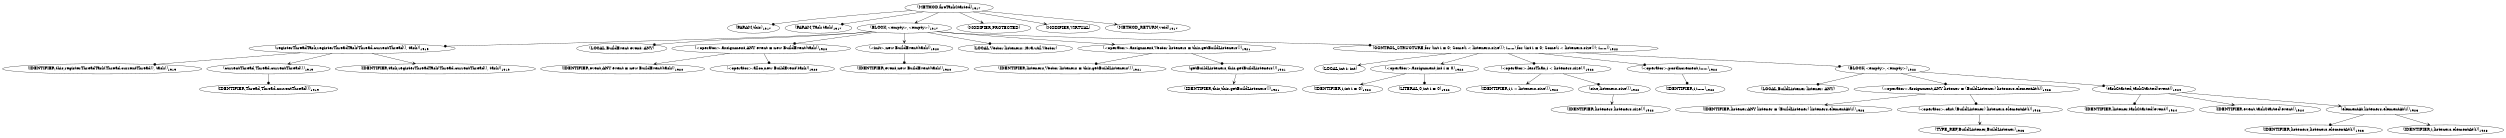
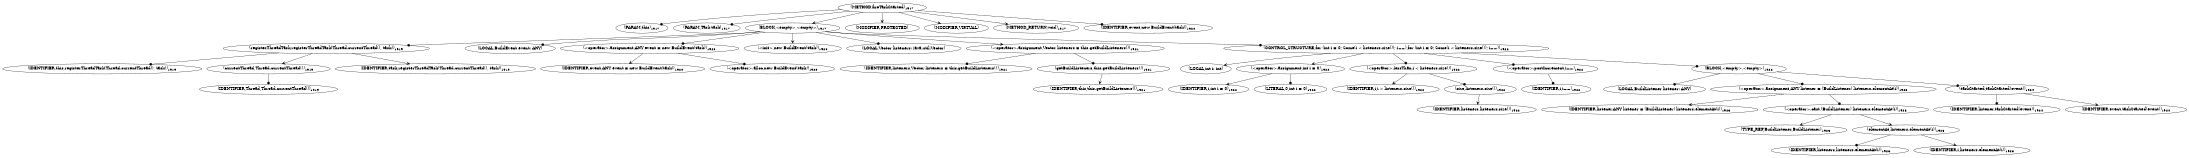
edge "(<init>,new BuildEvent(task))" -> "(IDENTIFIER,event,new BuildEvent(task))": now "(METHOD,fireTaskStarted)" -> "(IDENTIFIER,event,new BuildEvent(task))"
edge "(taskStarted,taskStarted(event))" -> "(elementAt,listeners.elementAt(i))": now "(<operator>.cast,(BuildListener) listeners.elementAt(i))" -> "(elementAt,listeners.elementAt(i))"
